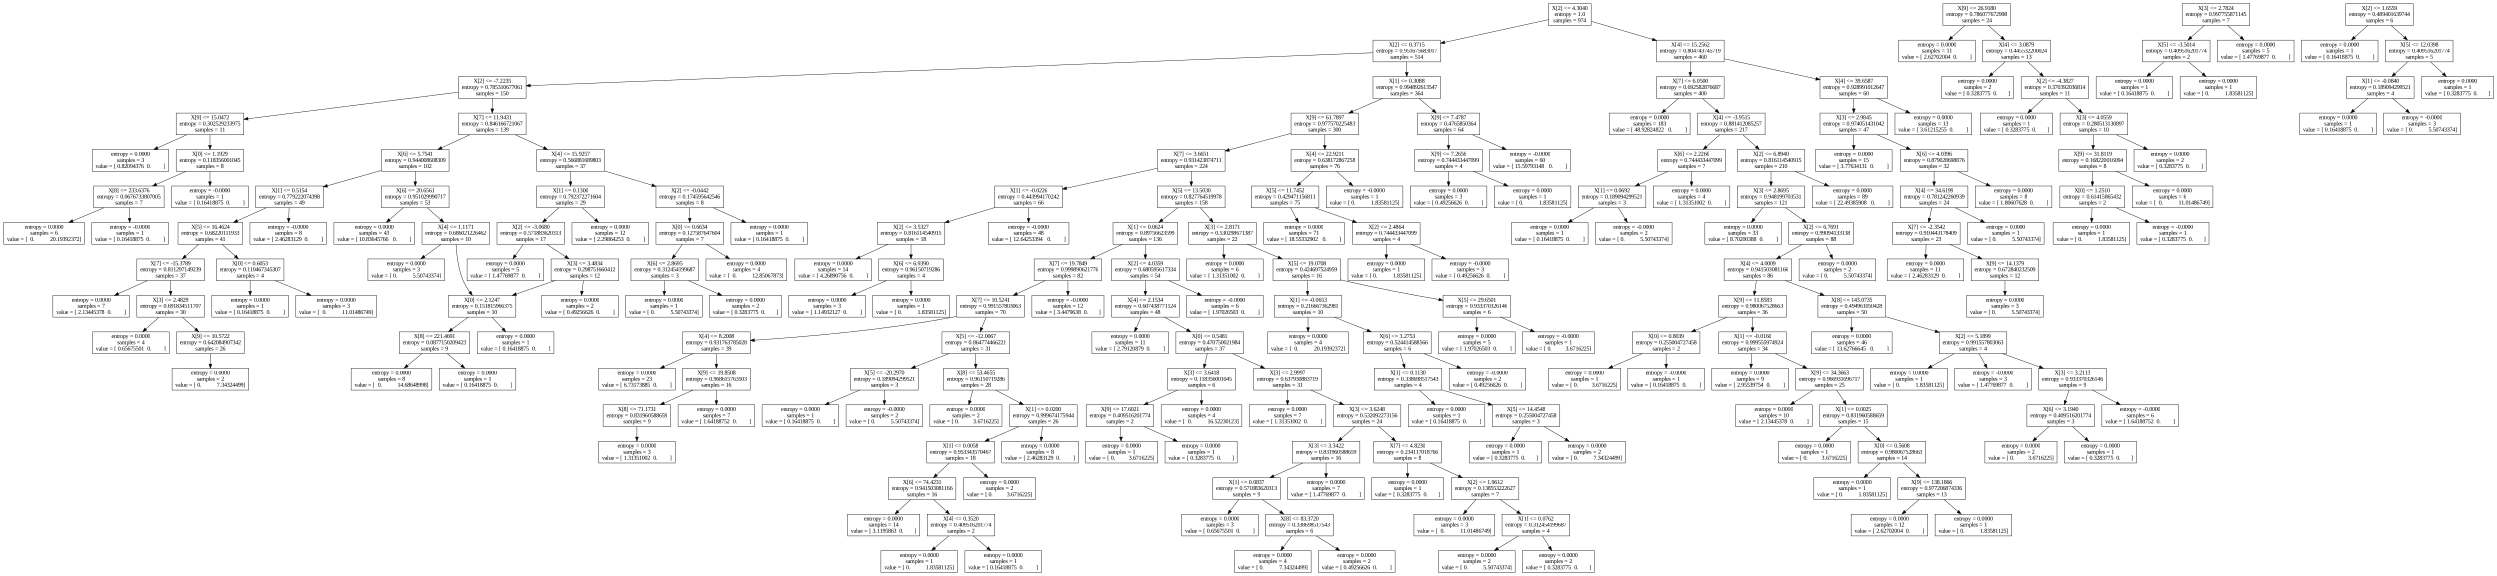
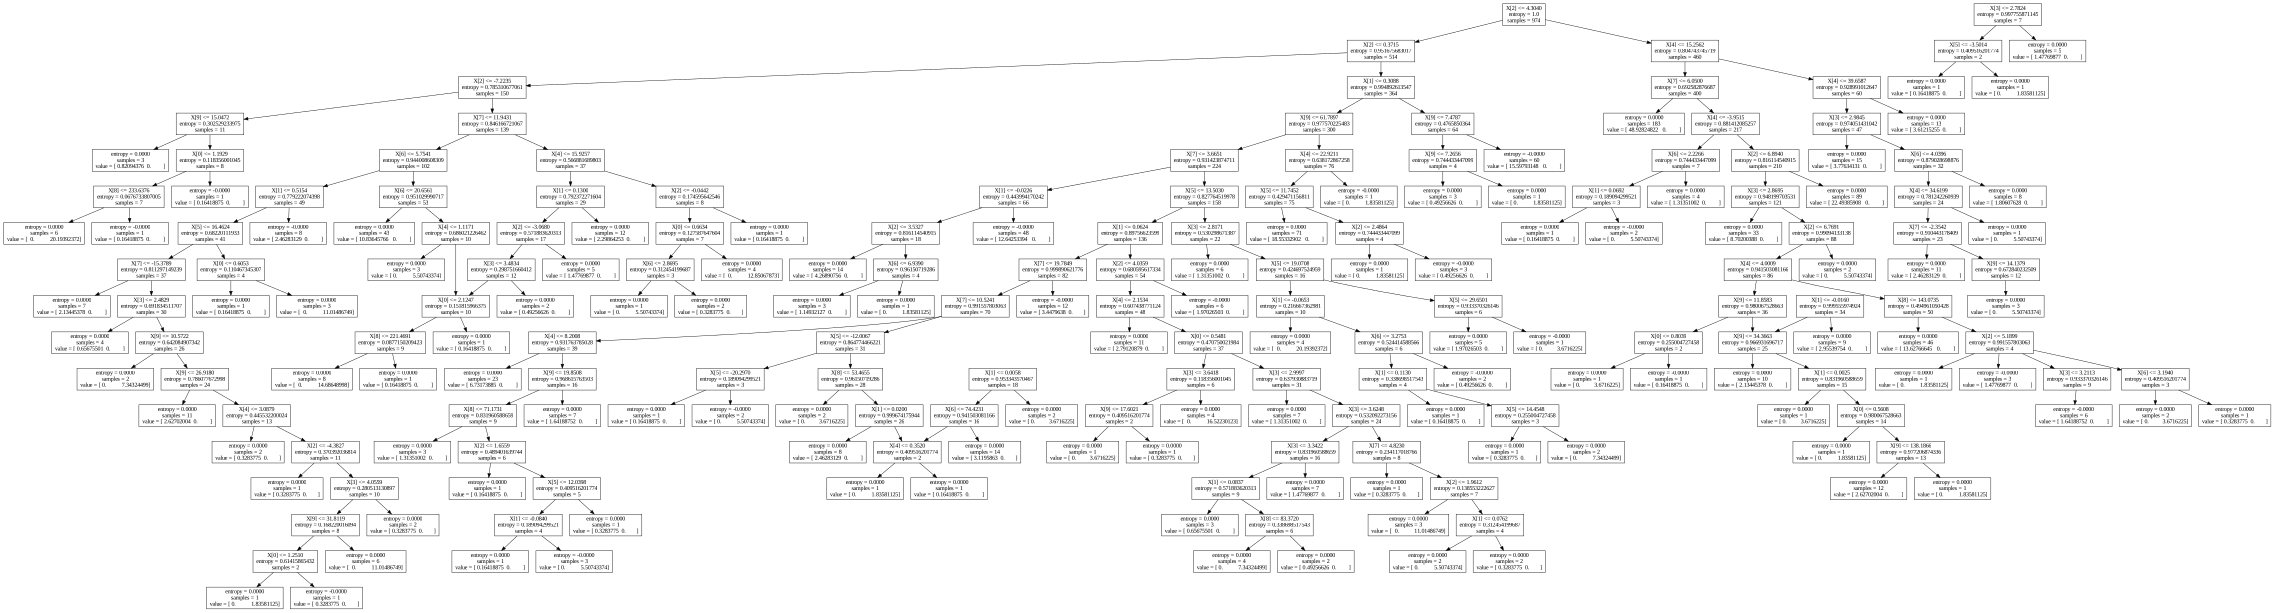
edge "X[9] <= 11.8583 entropy = 0.980067528663 samples = 36" -> "X[1] <= -0.0160 entropy = 0.999555974924 samples = 34": now "X[9] <= 11.8583 entropy = 0.980067528663 samples = 36" -> "X[9] <= 34.3663 entropy = 0.966931696717 samples = 25"
edge "X[9] <= 10.5722 entropy = 0.642084907342 samples = 26" -> "X[9] <= 26.9180 entropy = 0.786077672998 samples = 24": added
edge "X[3] <= 3.2113 entropy = 0.933370326146 samples = 9" -> "X[6] <= 3.1940 entropy = 0.409516201774 samples = 3": now "X[2] <= 5.1899 entropy = 0.991557803063 samples = 4" -> "X[6] <= 3.1940 entropy = 0.409516201774 samples = 3"
edge "X[8] <= 71.1731 entropy = 0.831960588659 samples = 9" -> "X[2] <= 1.6559 entropy = 0.489401639744 samples = 6": added
edge "X[1] <= 0.0200 entropy = 0.999674175944 samples = 26" -> "X[1] <= 0.0058 entropy = 0.953343570467 samples = 18": now "X[1] <= 0.0200 entropy = 0.999674175944 samples = 26" -> "X[4] <= 0.3520 entropy = 0.409516201774 samples = 2"
